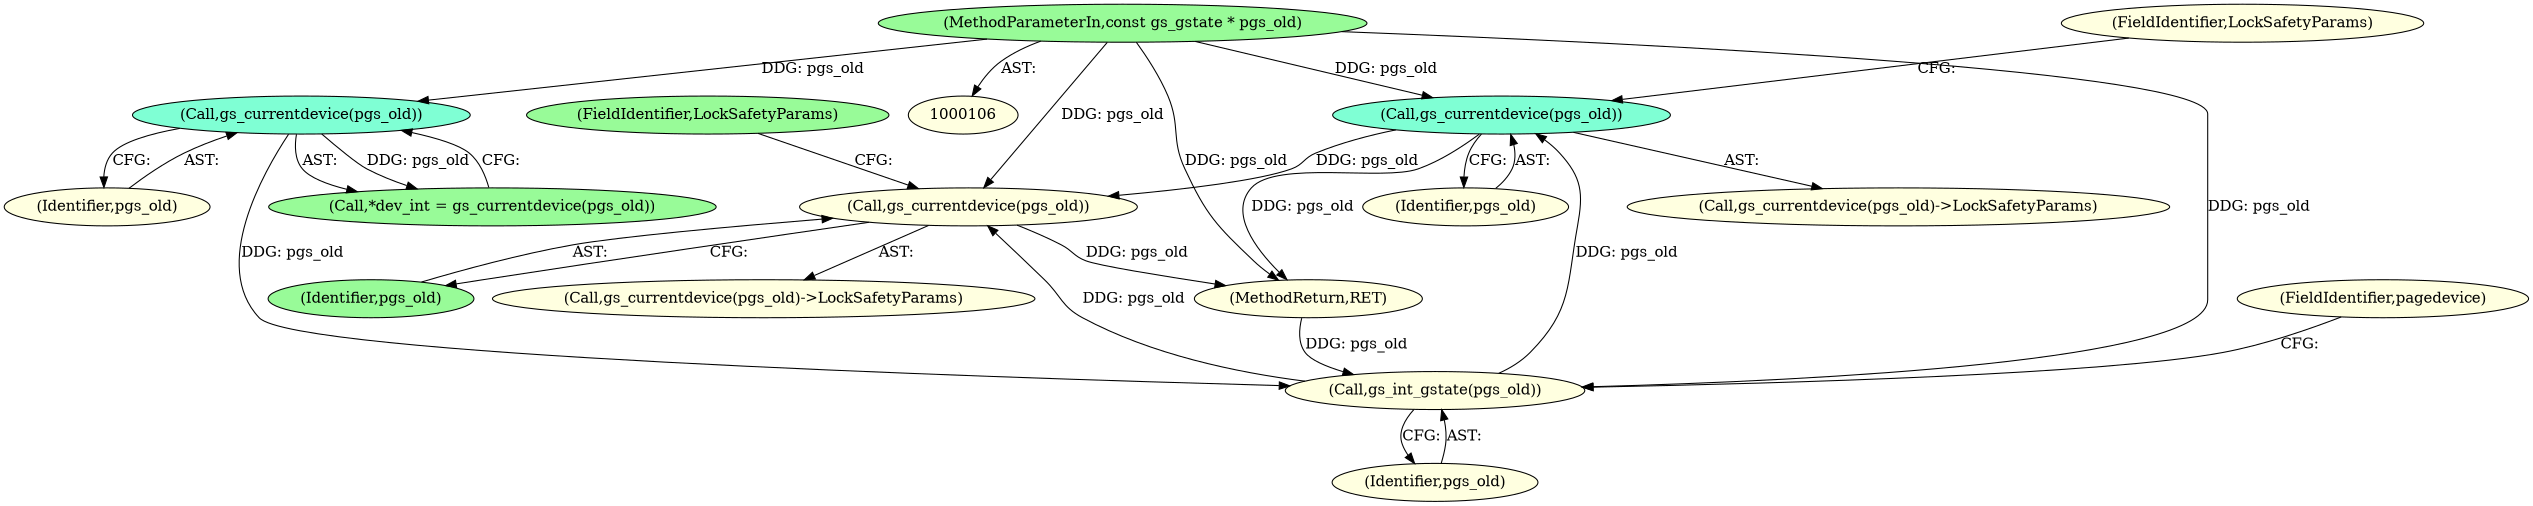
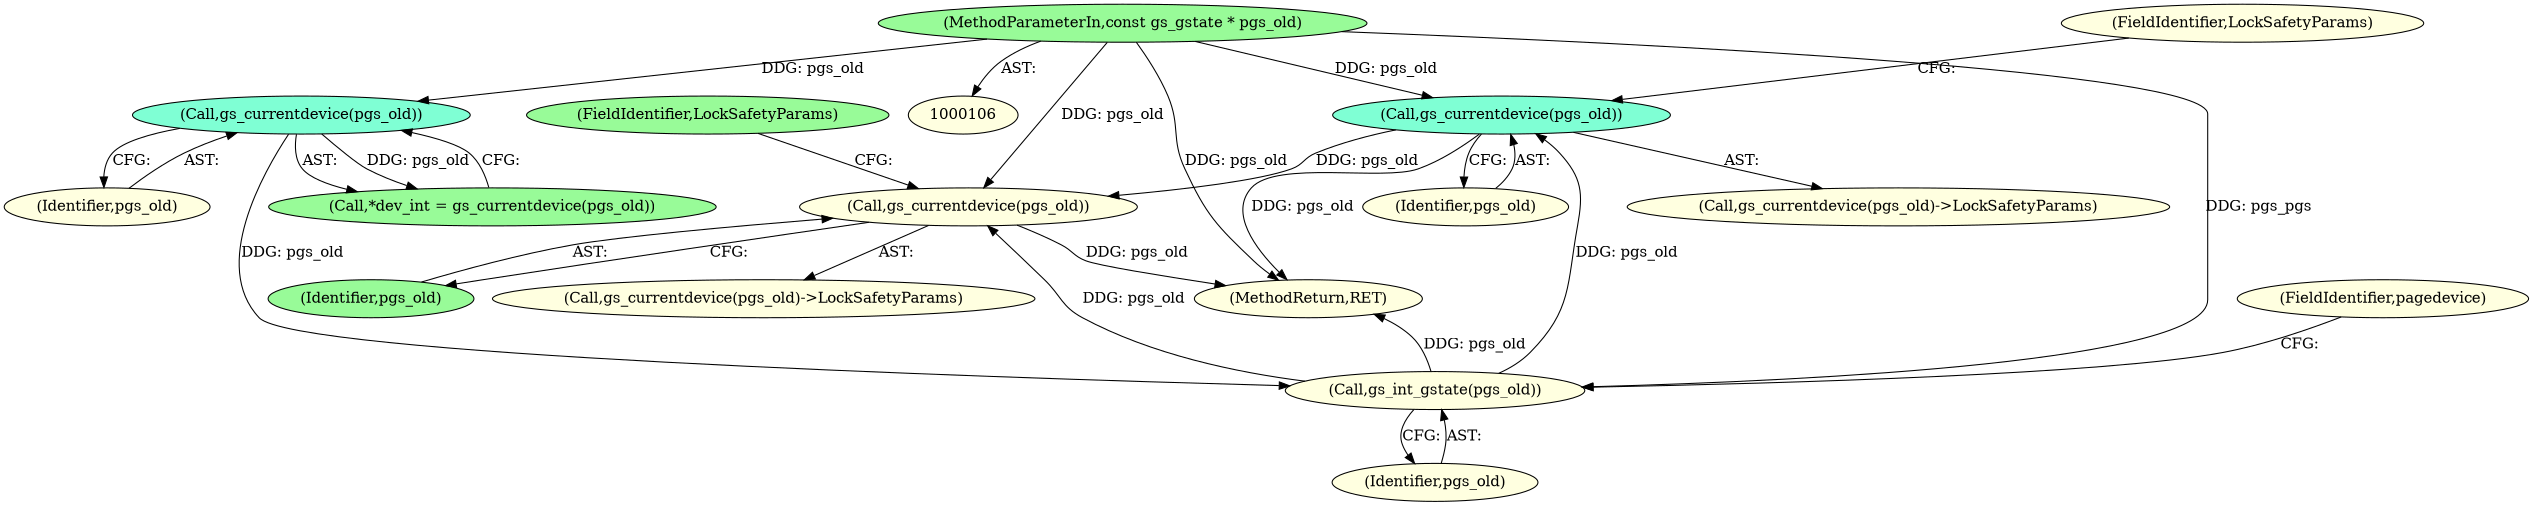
edge "(MethodParameterIn,const gs_gstate * pgs_old)" -> "(Call,gs_int_gstate(pgs_old))": label "DDG: pgs_old" -> "DDG: pgs_pgs"
edge "(MethodReturn,RET)" -> "(Call,gs_int_gstate(pgs_old))": reversed
